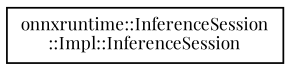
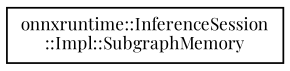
node "onnxruntime::InferenceSession ::Impl::InferenceSession": label "onnxruntime::InferenceSession ::Impl::InferenceSession" -> "onnxruntime::InferenceSession ::Impl::SubgraphMemory"
